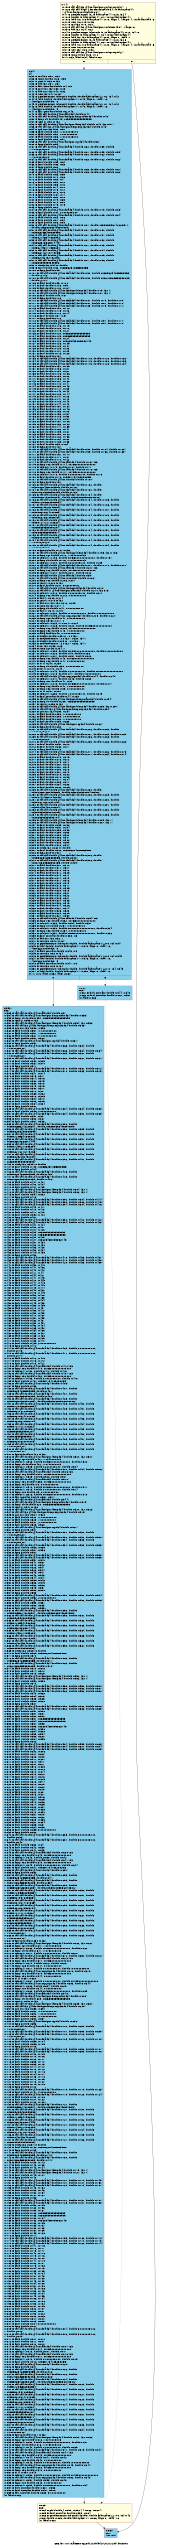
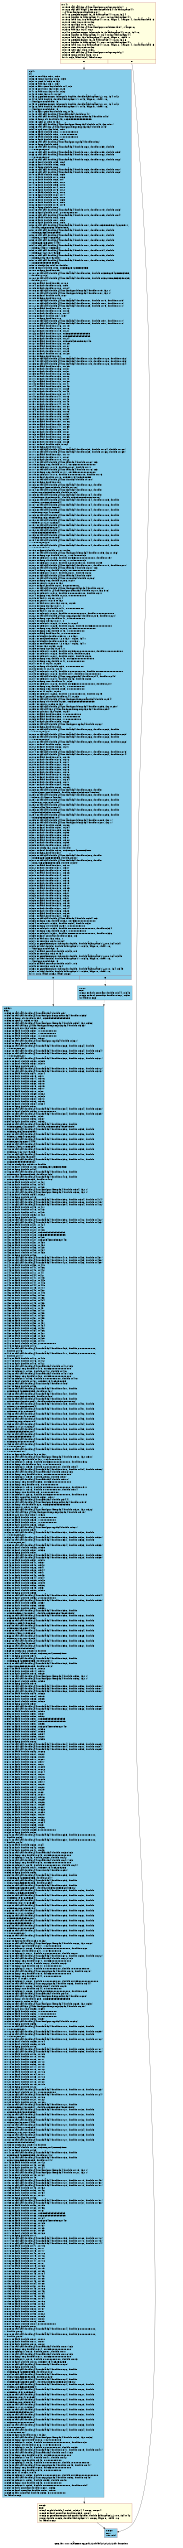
edge "%860:" -> "%863:": now "%860:" -> "%352:"
